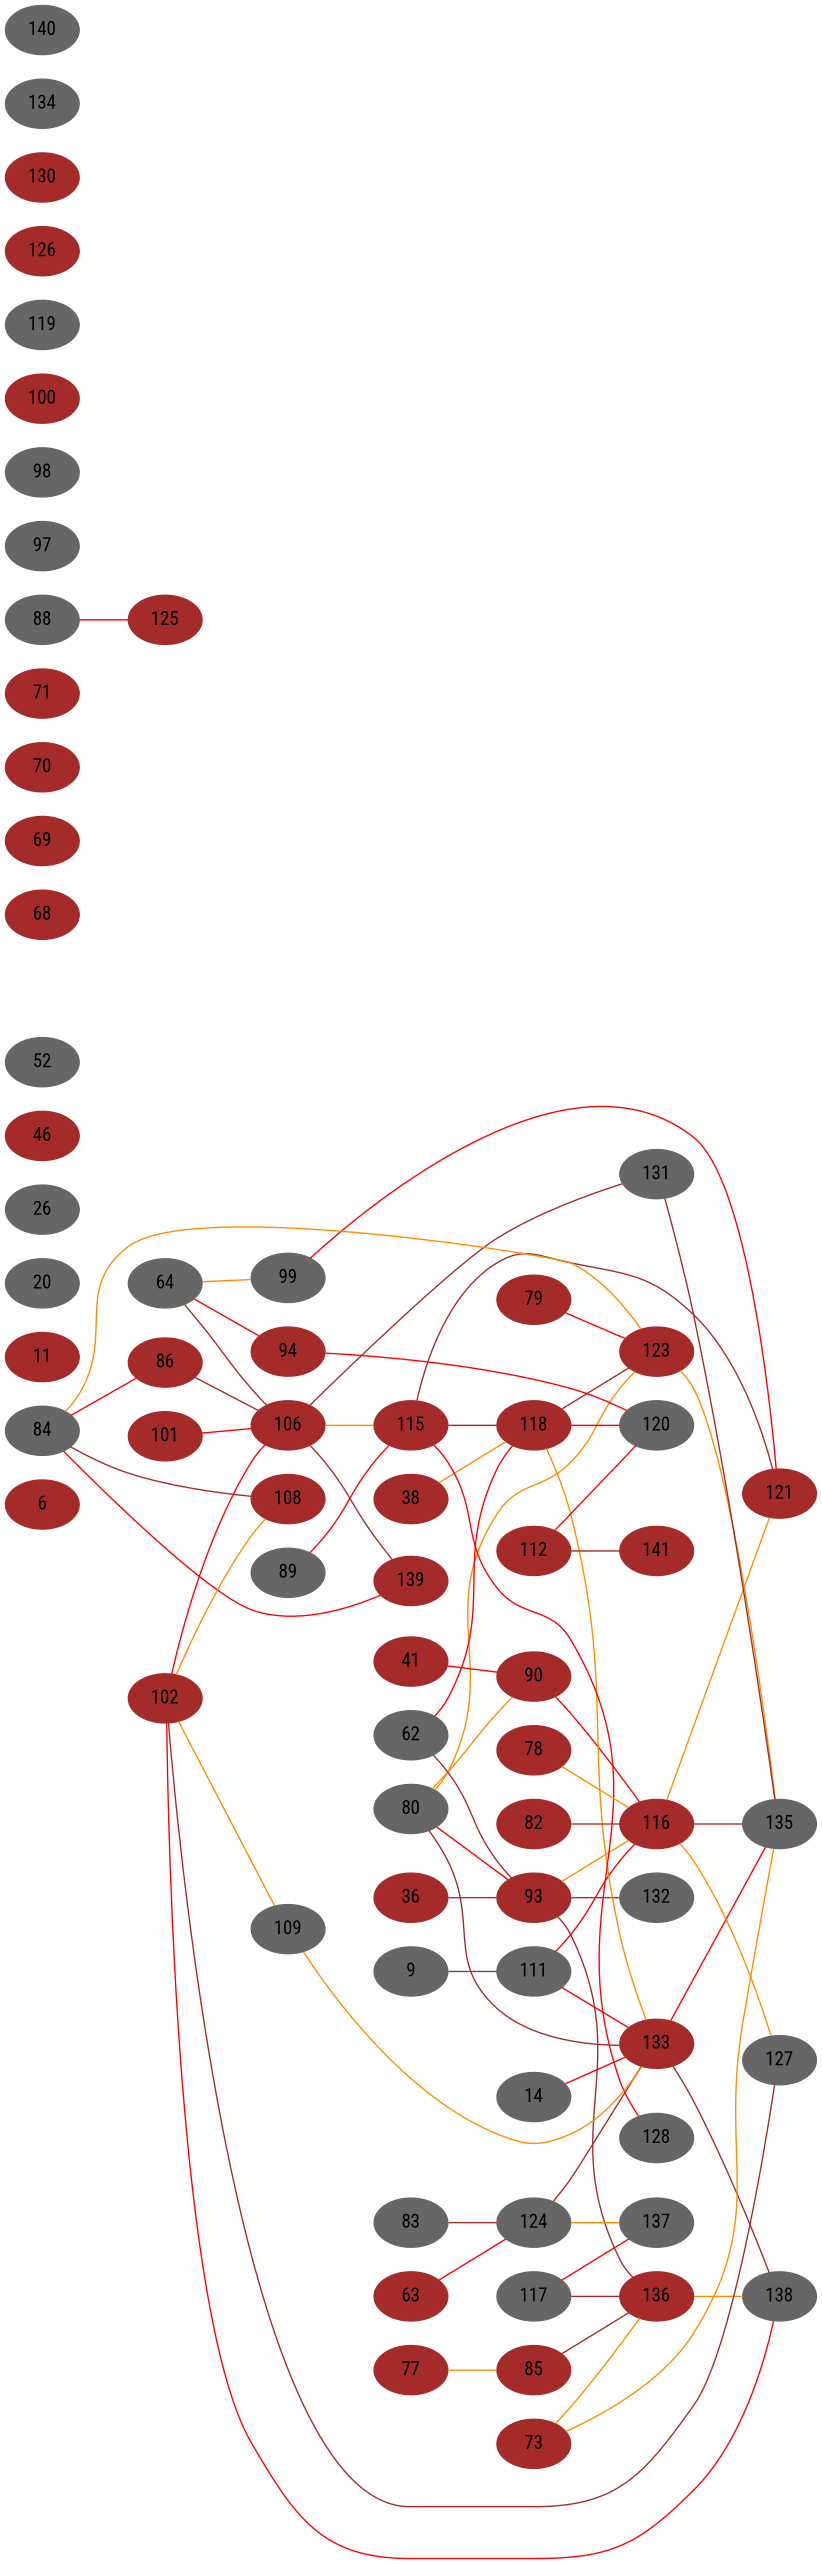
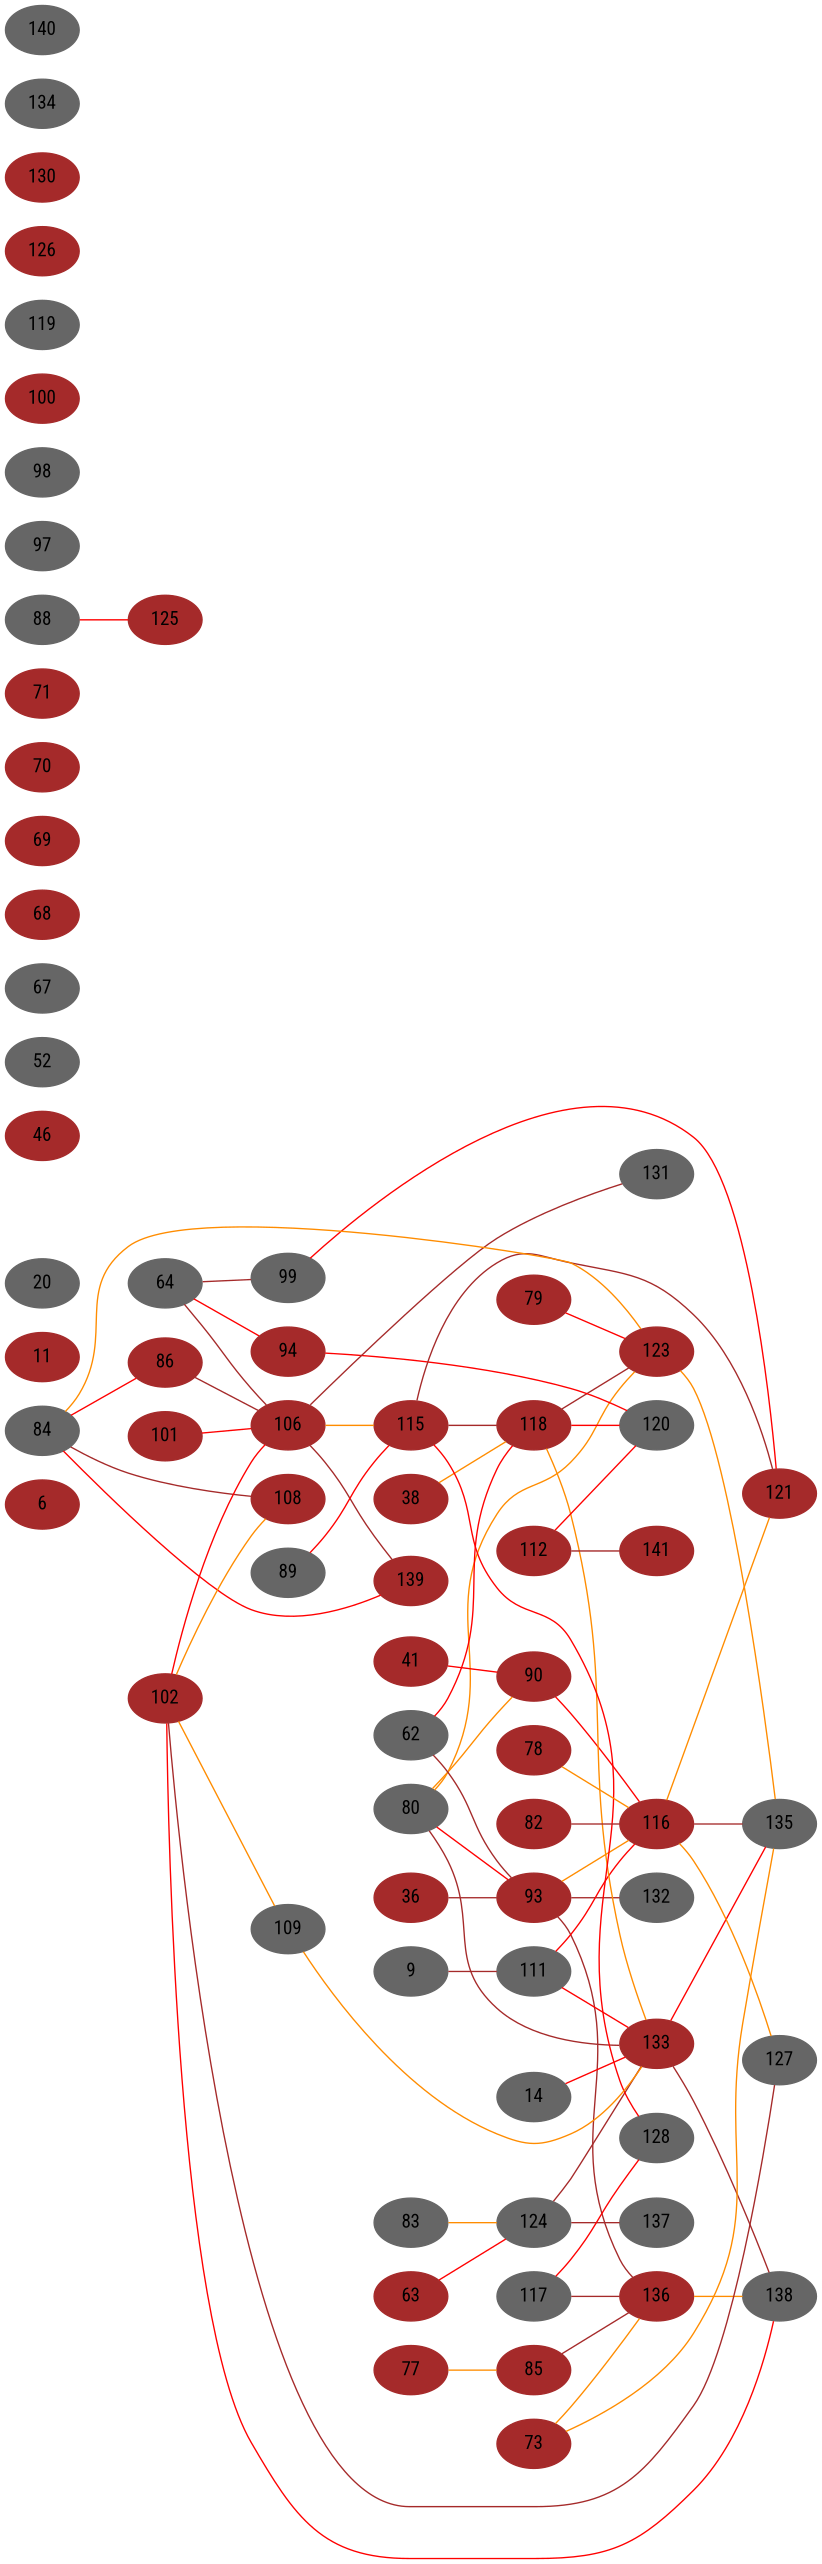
node "67": added
node "26": removed
edge "99" -- "64": color darkorange -> brown
edge "131" -- "135": removed
edge "83" -- "124": color brown -> darkorange
edge "124" -- "137": color darkorange -> brown
edge "137" -- "117": now "128" -- "117"
